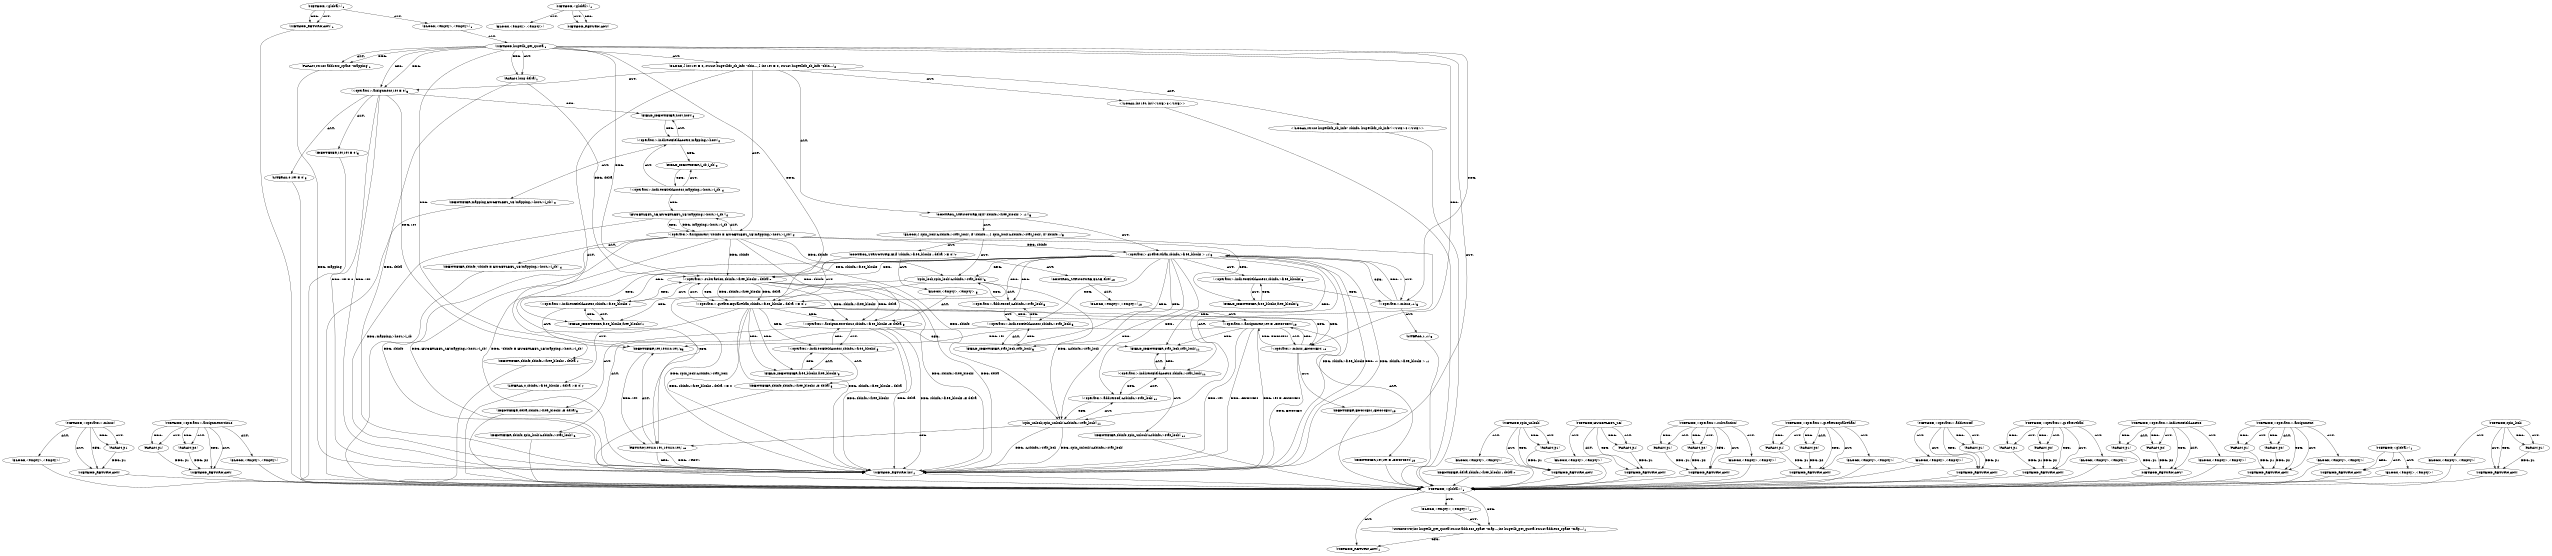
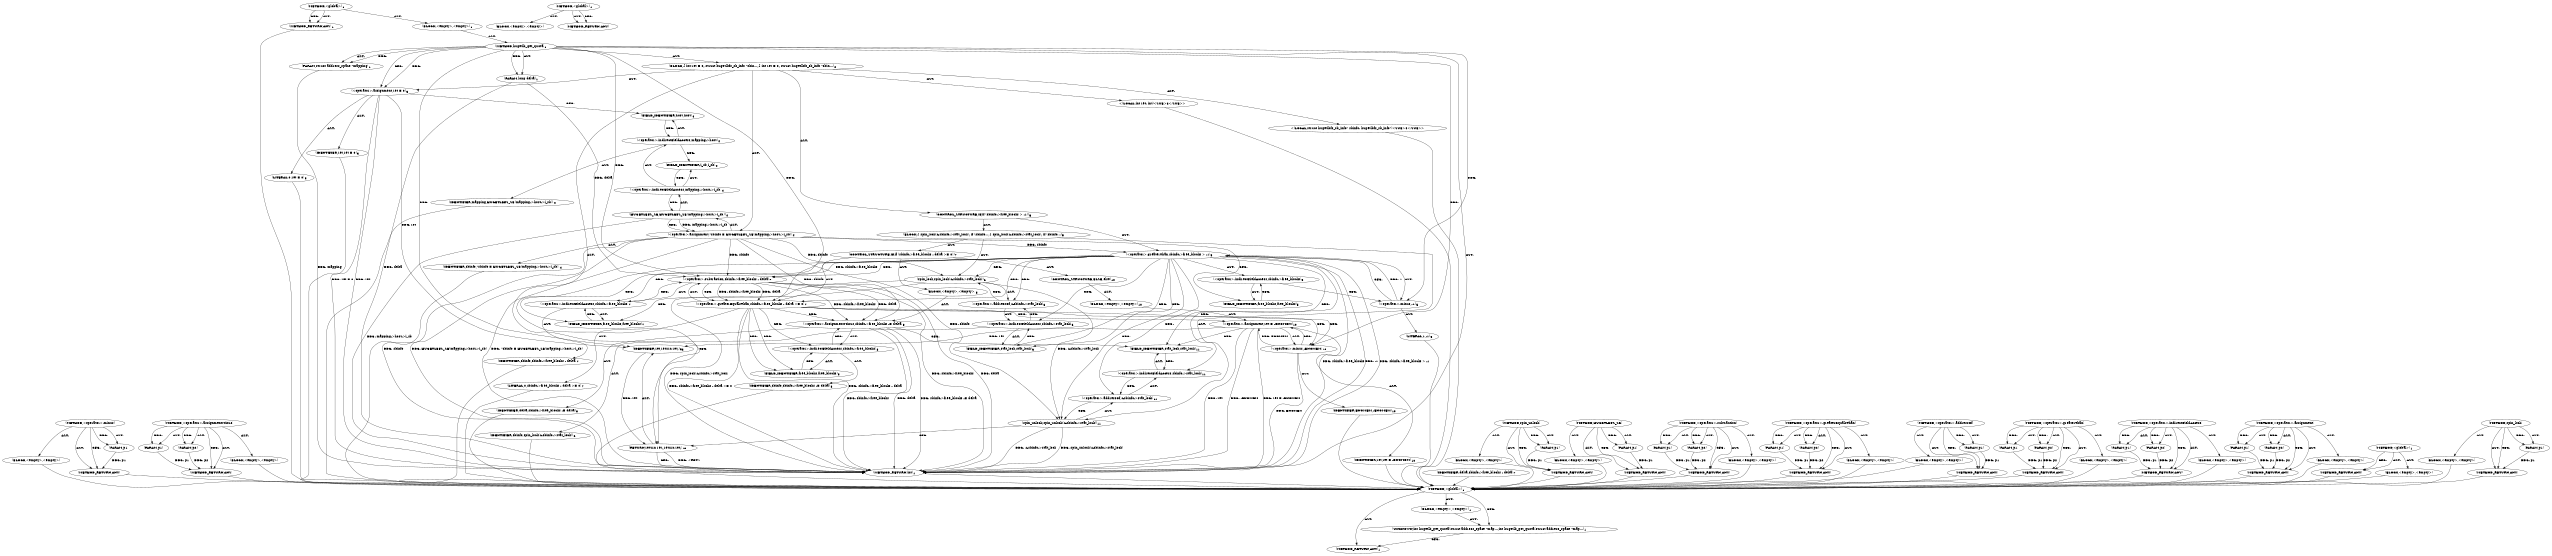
edge "(HUGETLBFS_SB,HUGETLBFS_SB(mapping->host->i_sb))" -> "(<operator>.indirectFieldAccess,mapping->host->i_sb)": added, label "AST:"
node "(IDENTIFIER,sbinfo,spin_unlock(&sbinfo->stat_lock))": removed
